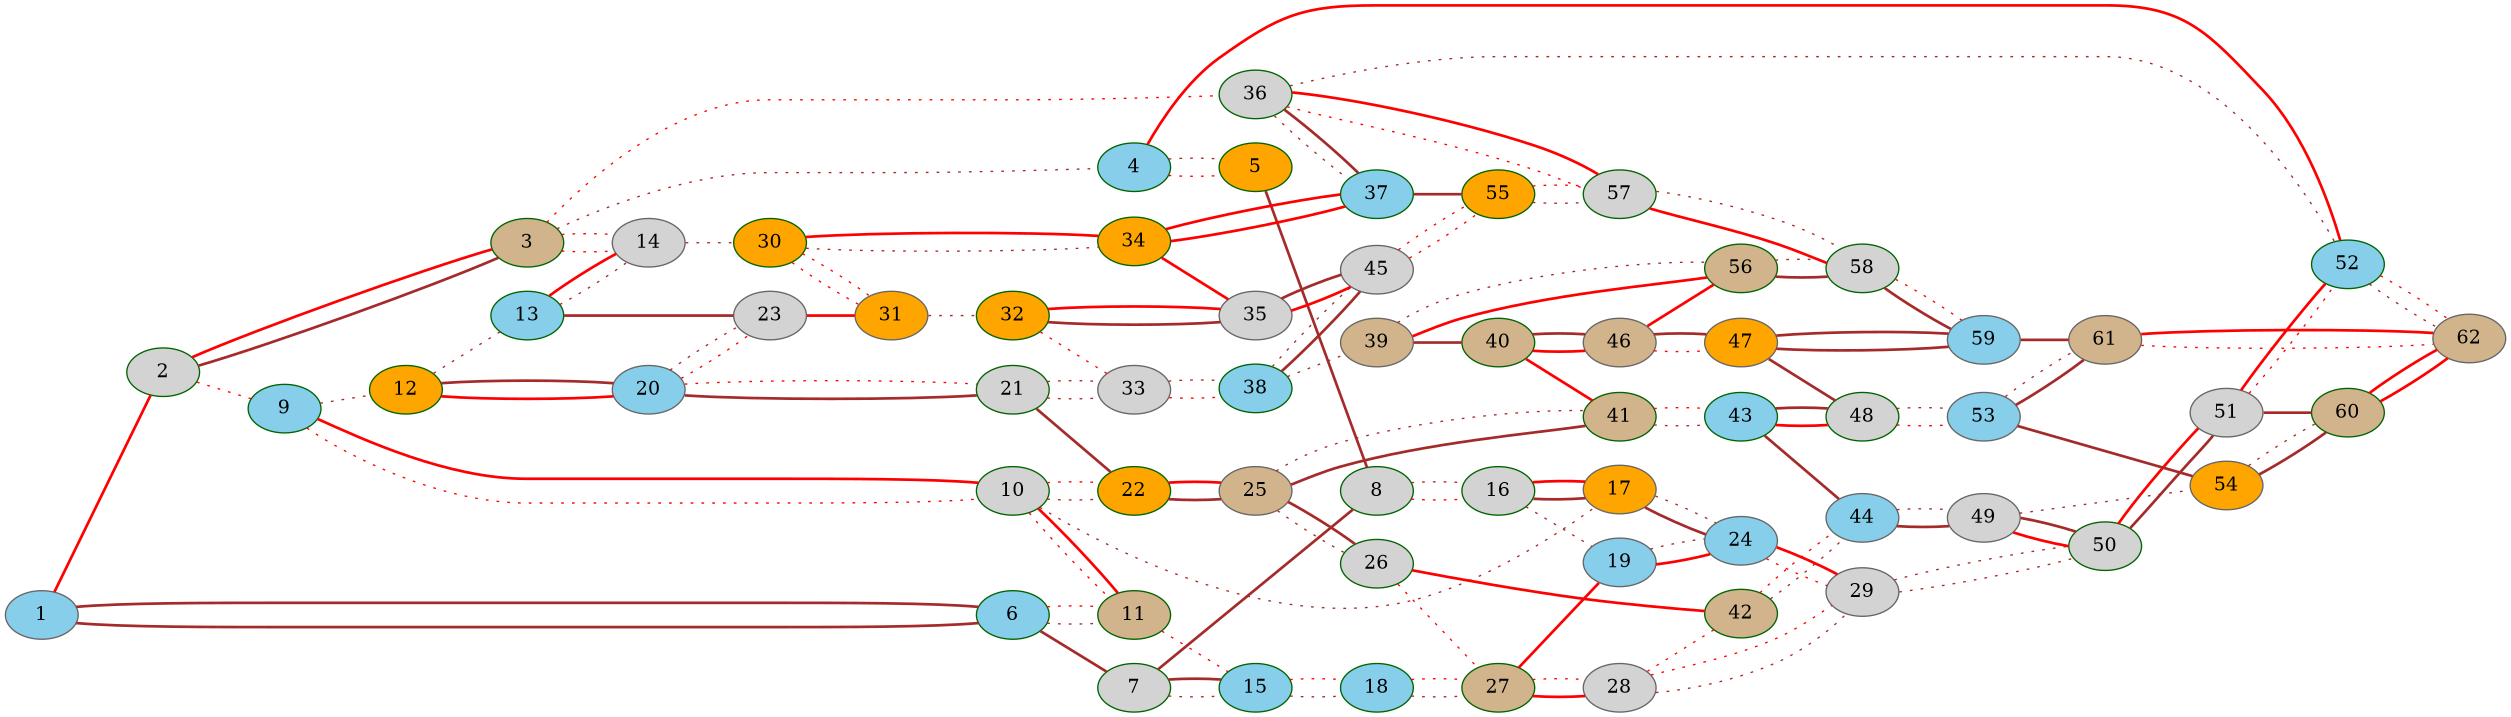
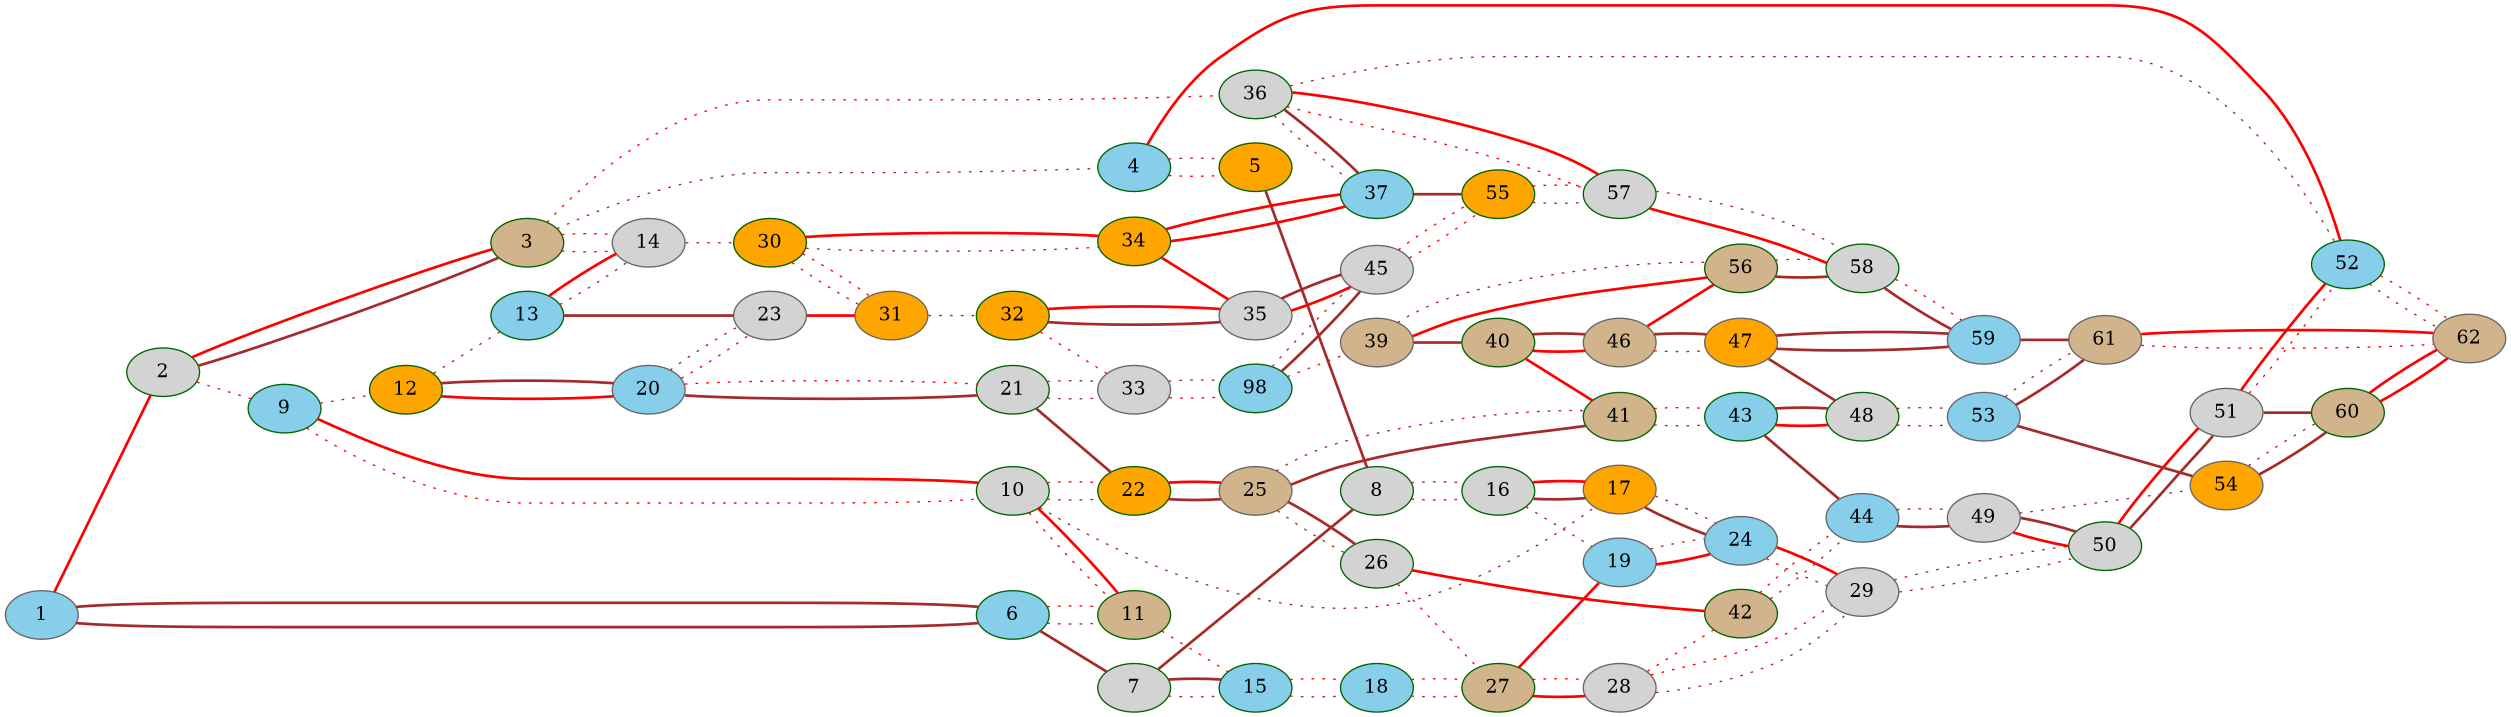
node "38": label "38" -> "98"
